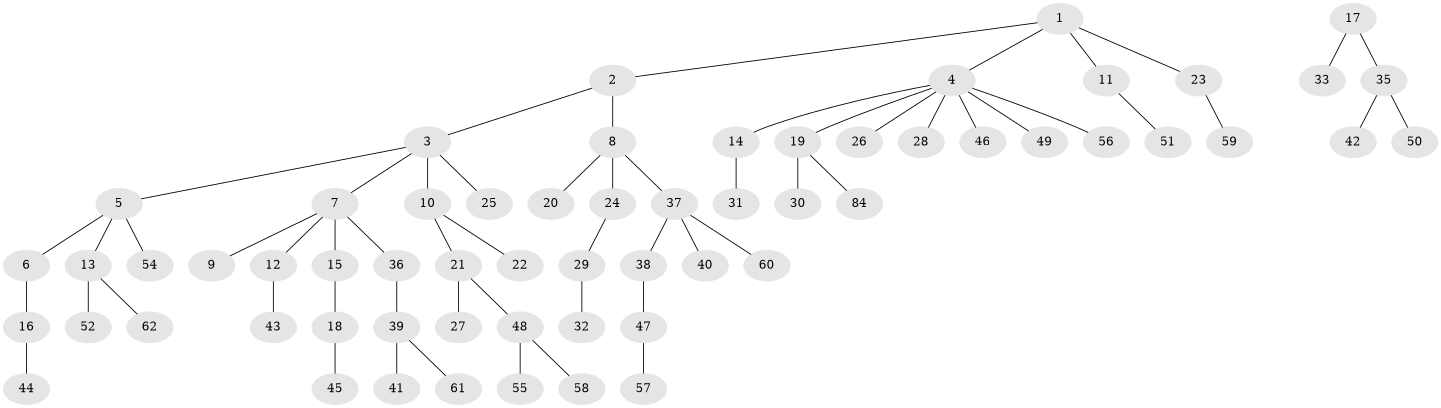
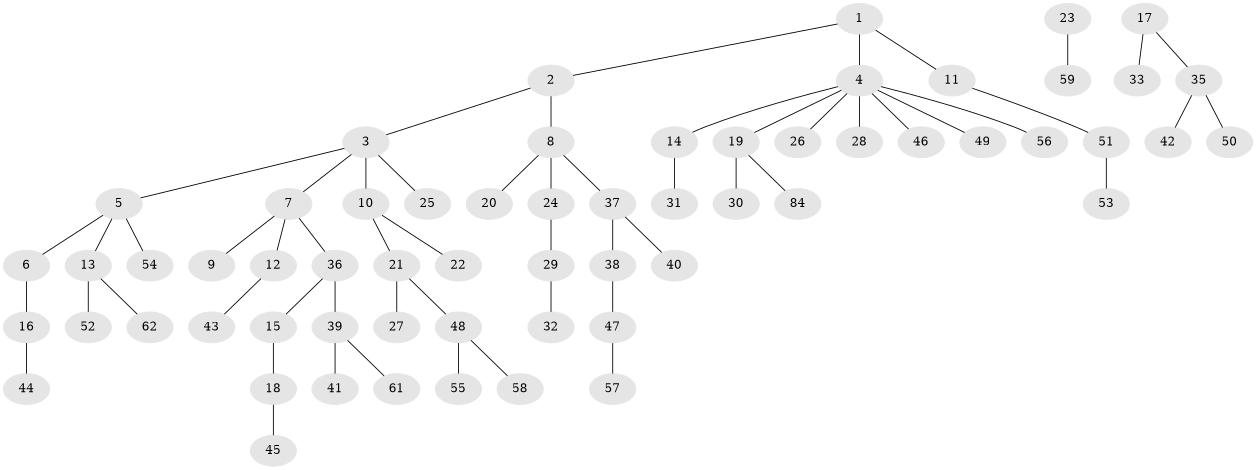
edge "1" -- "23": removed
node "53": added
edge "7" -- "15": now "36" -- "15"
node "60": removed
